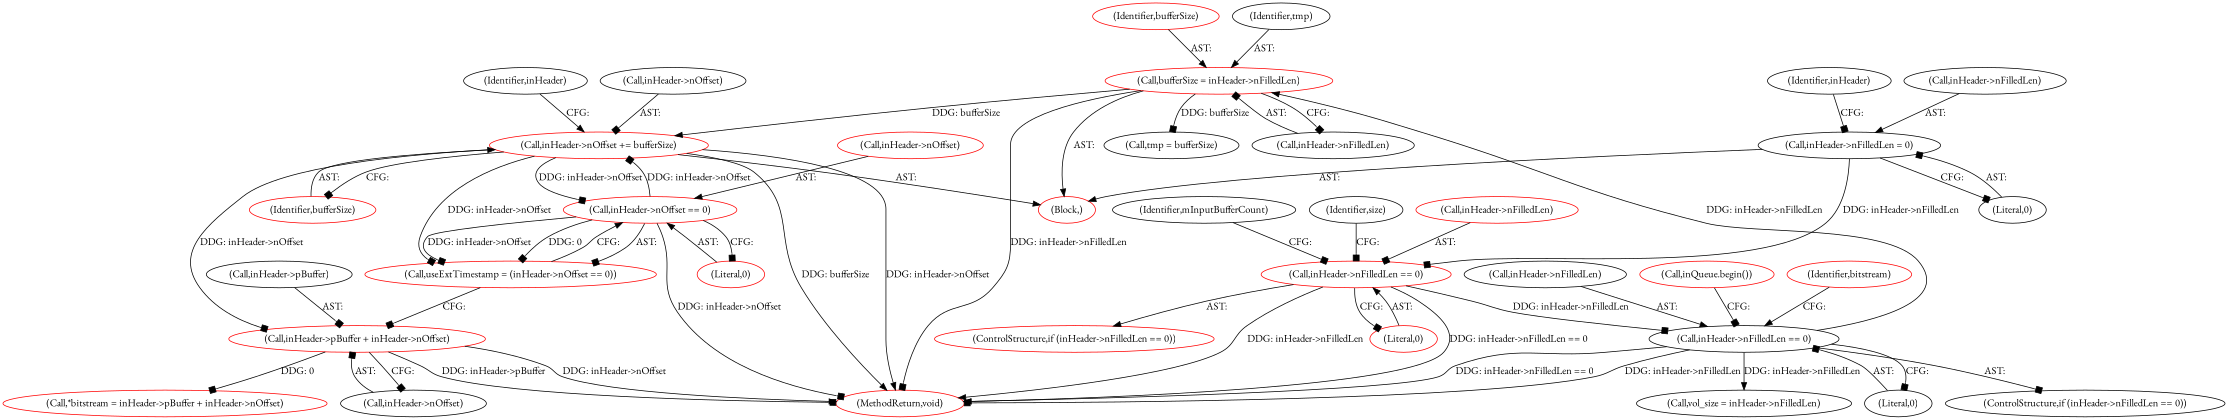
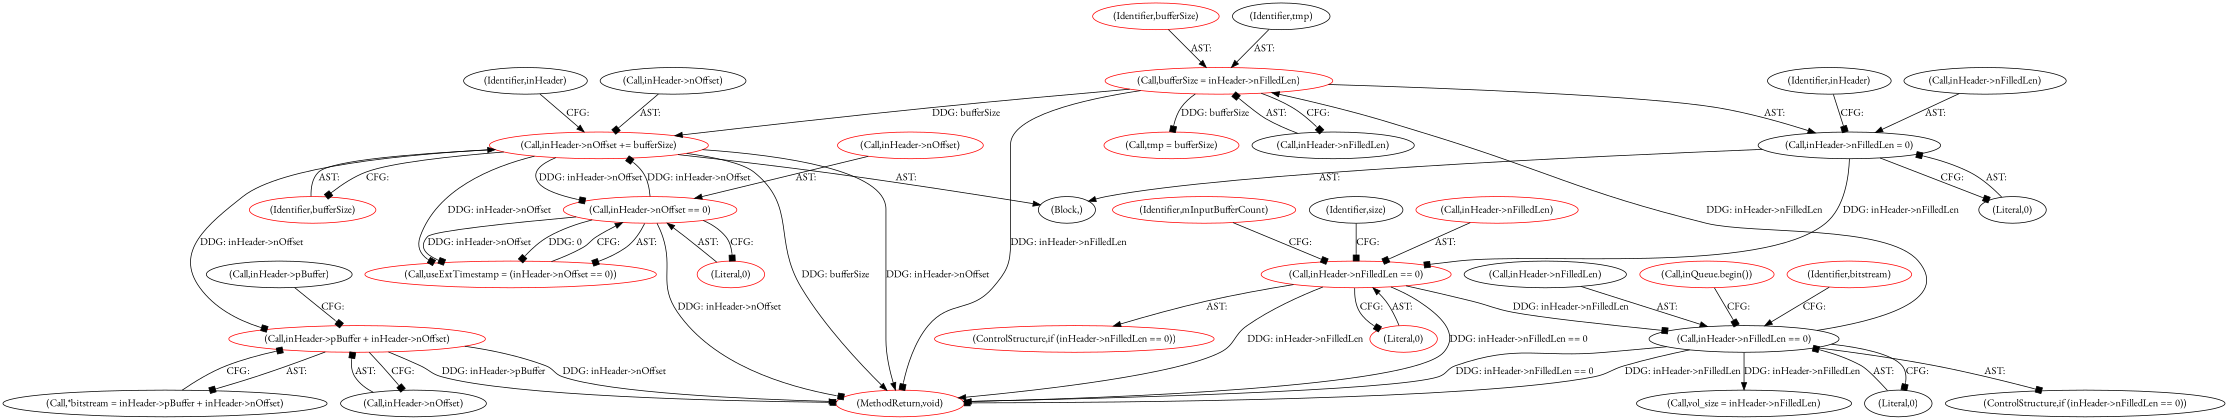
edge "(Call,bufferSize = inHeader->nFilledLen)" -> "(Block,)": now "(Call,bufferSize = inHeader->nFilledLen)" -> "(Call,inHeader->nFilledLen = 0)"
node "(Call,tmp = bufferSize)": color black -> red
node "(Block,)": color red -> black
node "(Identifier,mInputBufferCount)": color black -> red
edge "(Call,useExtTimestamp = (inHeader->nOffset == 0))" -> "(Call,inHeader->pBuffer + inHeader->nOffset)": now "(Call,*bitstream = inHeader->pBuffer + inHeader->nOffset)" -> "(Call,inHeader->pBuffer + inHeader->nOffset)"
edge "(Call,inHeader->pBuffer)" -> "(Call,inHeader->pBuffer + inHeader->nOffset)": label "AST: " -> "CFG: "
edge "(Call,inHeader->pBuffer + inHeader->nOffset)" -> "(Call,*bitstream = inHeader->pBuffer + inHeader->nOffset)": label "DDG: 0" -> "AST: "
node "(Call,*bitstream = inHeader->pBuffer + inHeader->nOffset)": color red -> black
